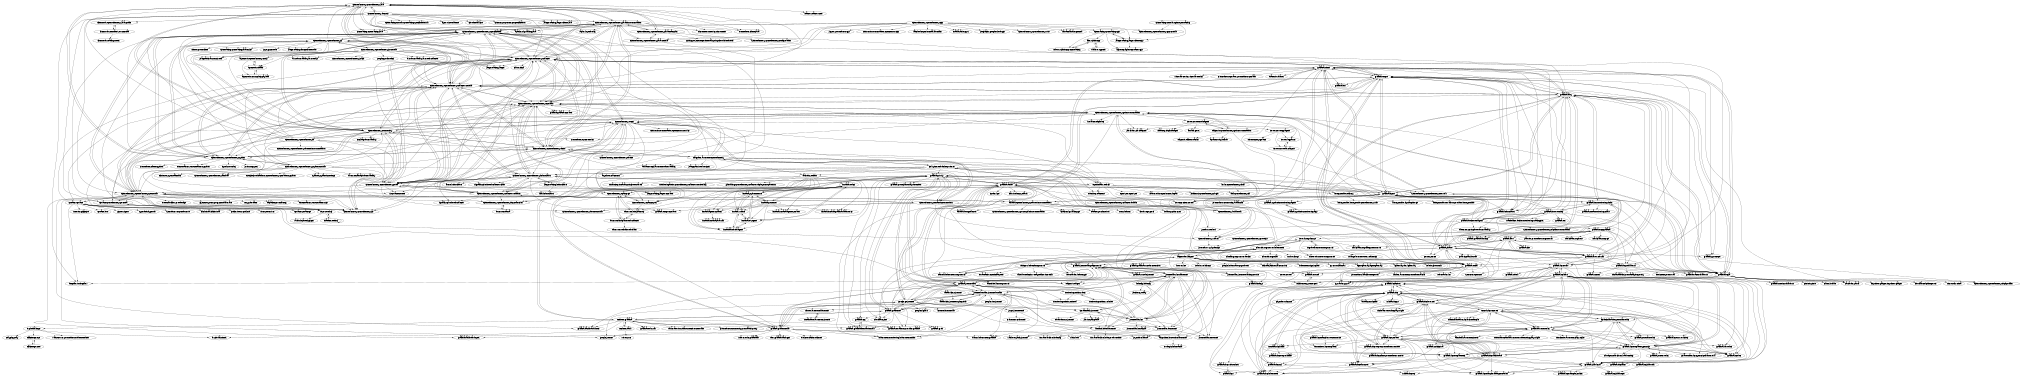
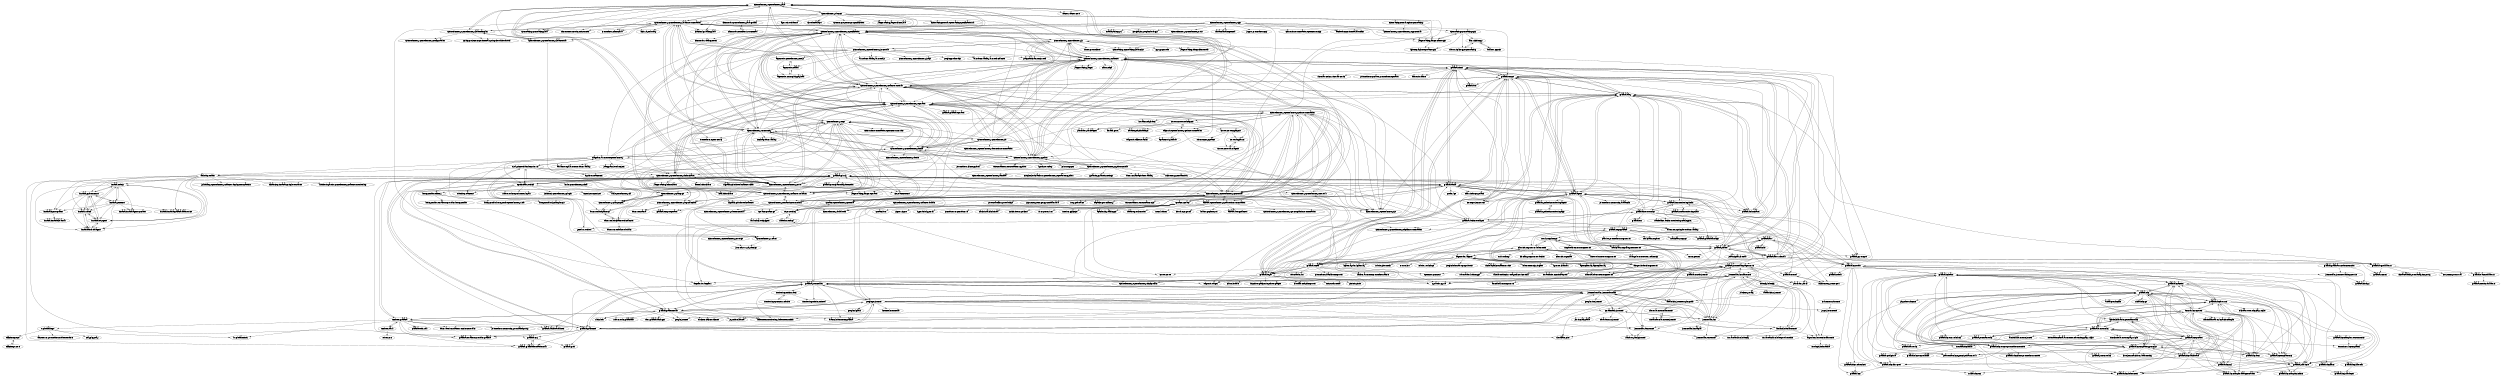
edge "google/go-jsonnet" -> "grafana/tanka": now "google/skylark" -> "grafana/tanka"
node "monitoring-mixins/website": label "monitoring-mixins/website" -> "monitoring-opencost/website"
edge "yugui/jsonnetunit" -> "crdsonnet/crdsonnet": reversed
node "grafana/dashboard-spec": removed
